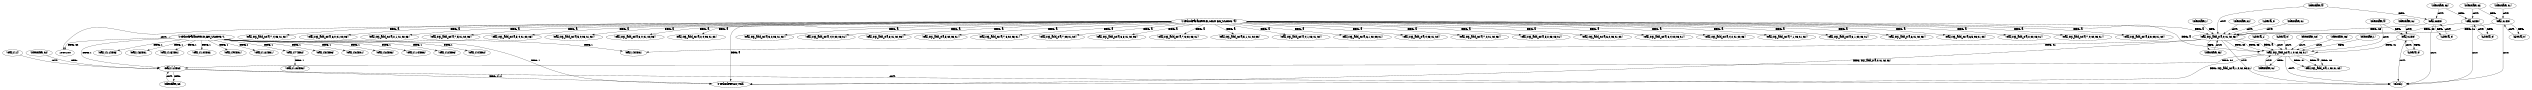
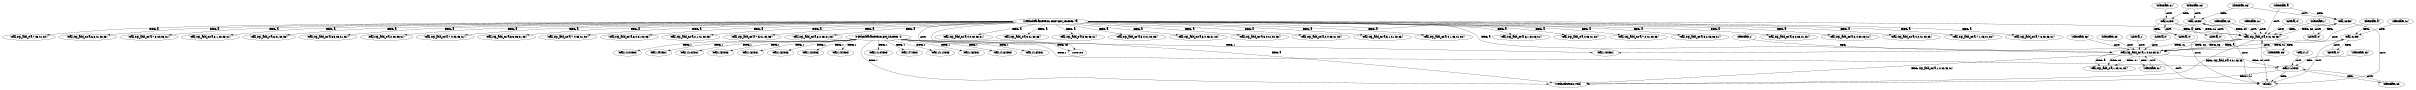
edge "(Call,r[7]=c2)" -> "(Call,r[13]=c2)": now "(MethodParameterIn,BN_ULONG *r)" -> "(Call,r[13]=c2)"
edge "(Call,r[1]=c2)" -> "(Block,)": label "AST: " -> "CFG: "
